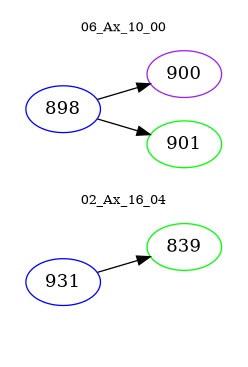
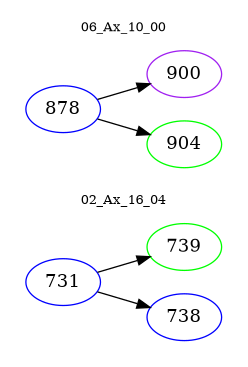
node "898": label "898" -> "878"
node "901": label "901" -> "904"
node "839": label "839" -> "739"
node "931": label "931" -> "731"
node "738": added
